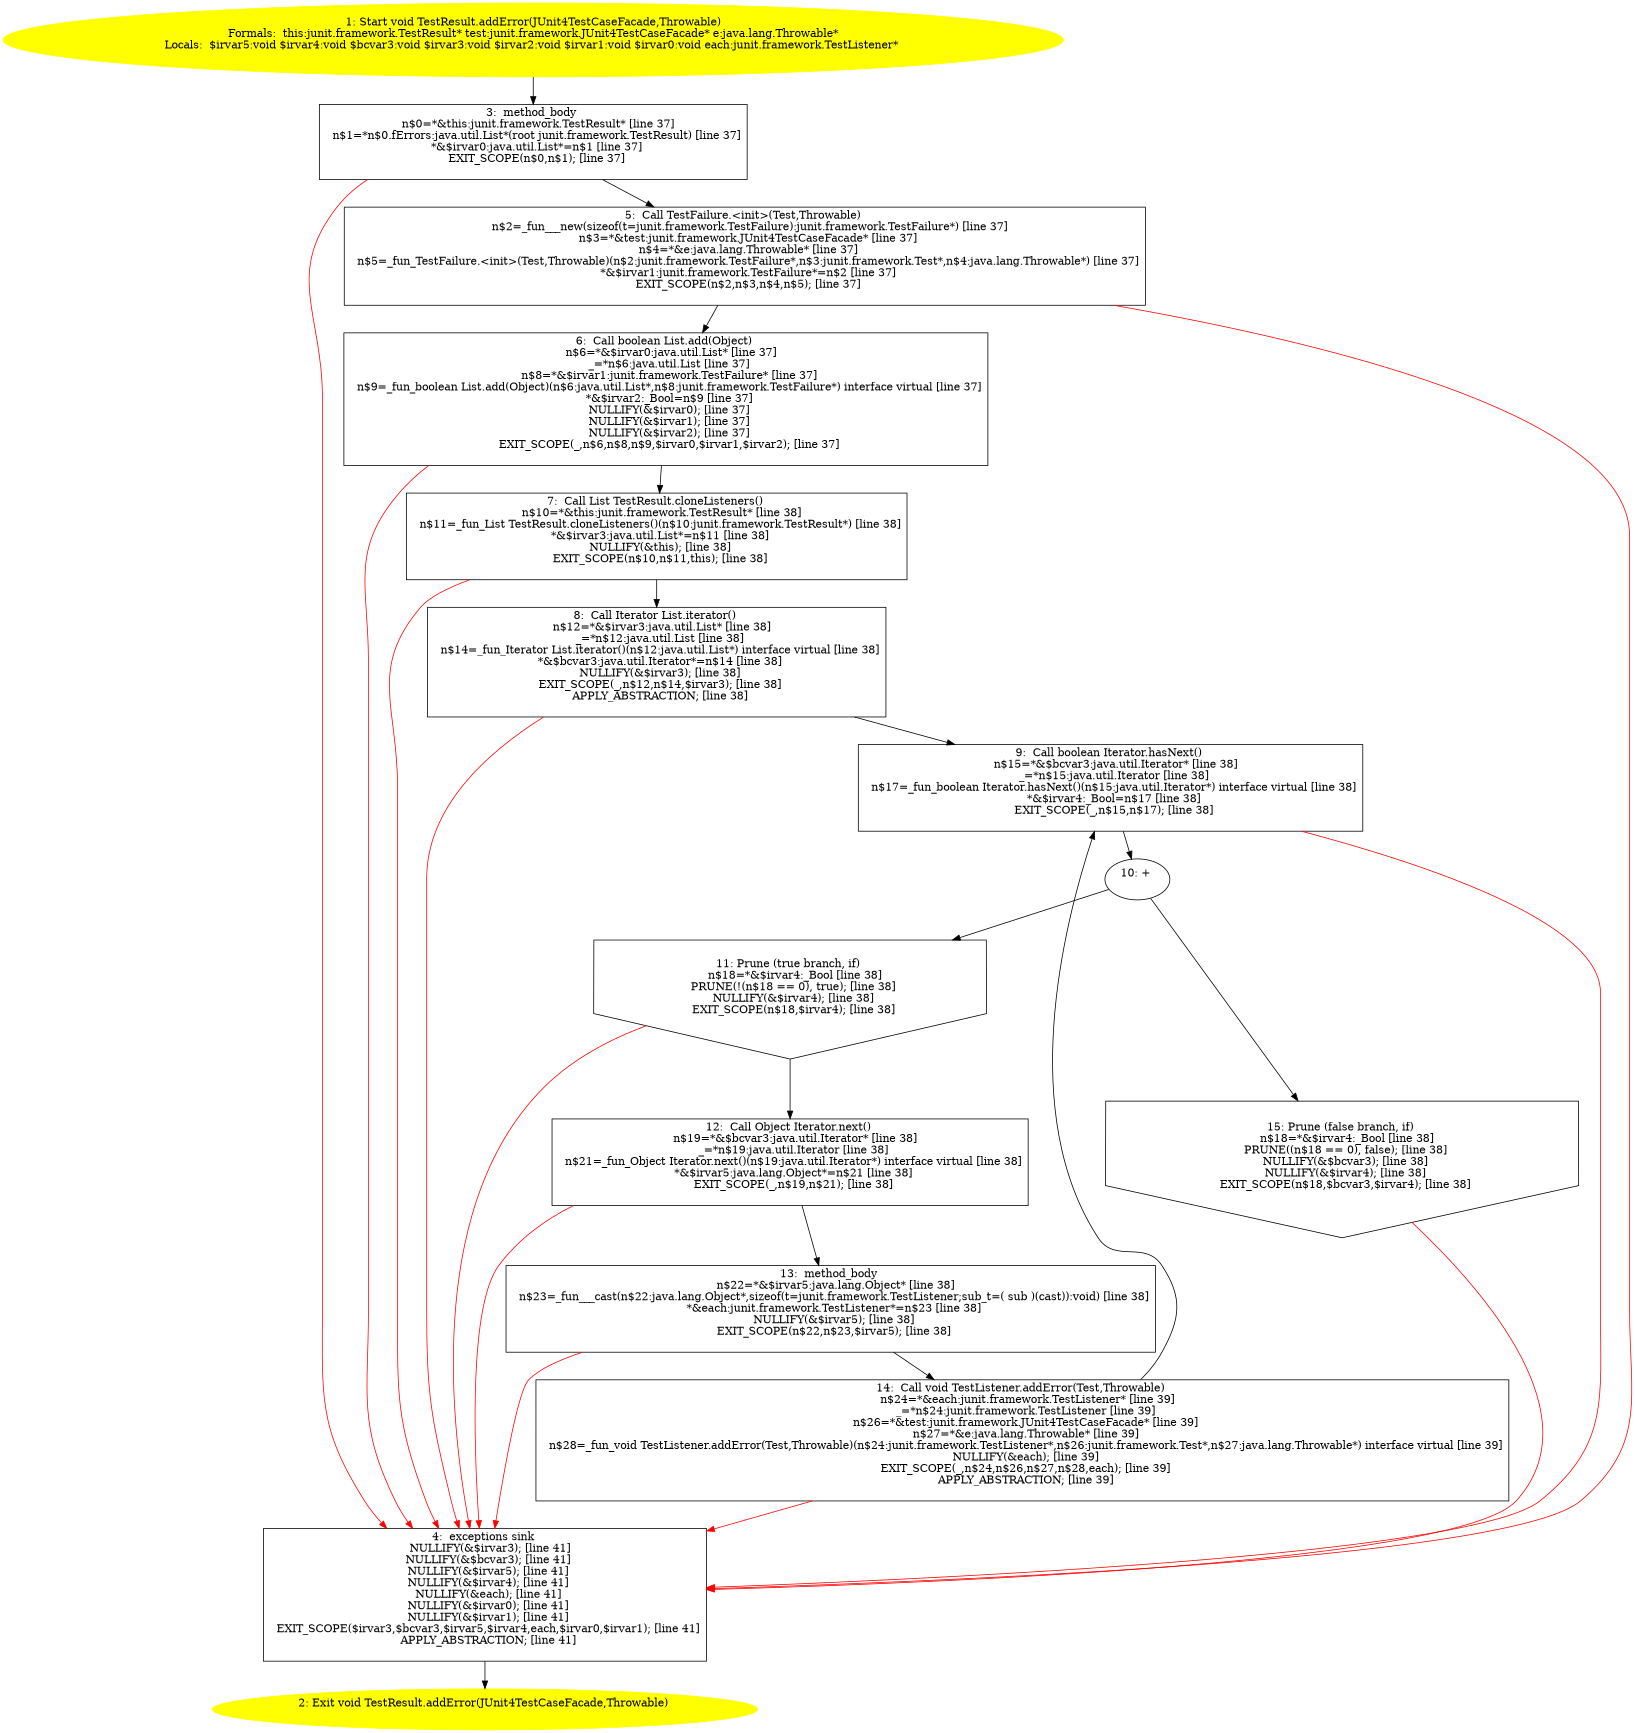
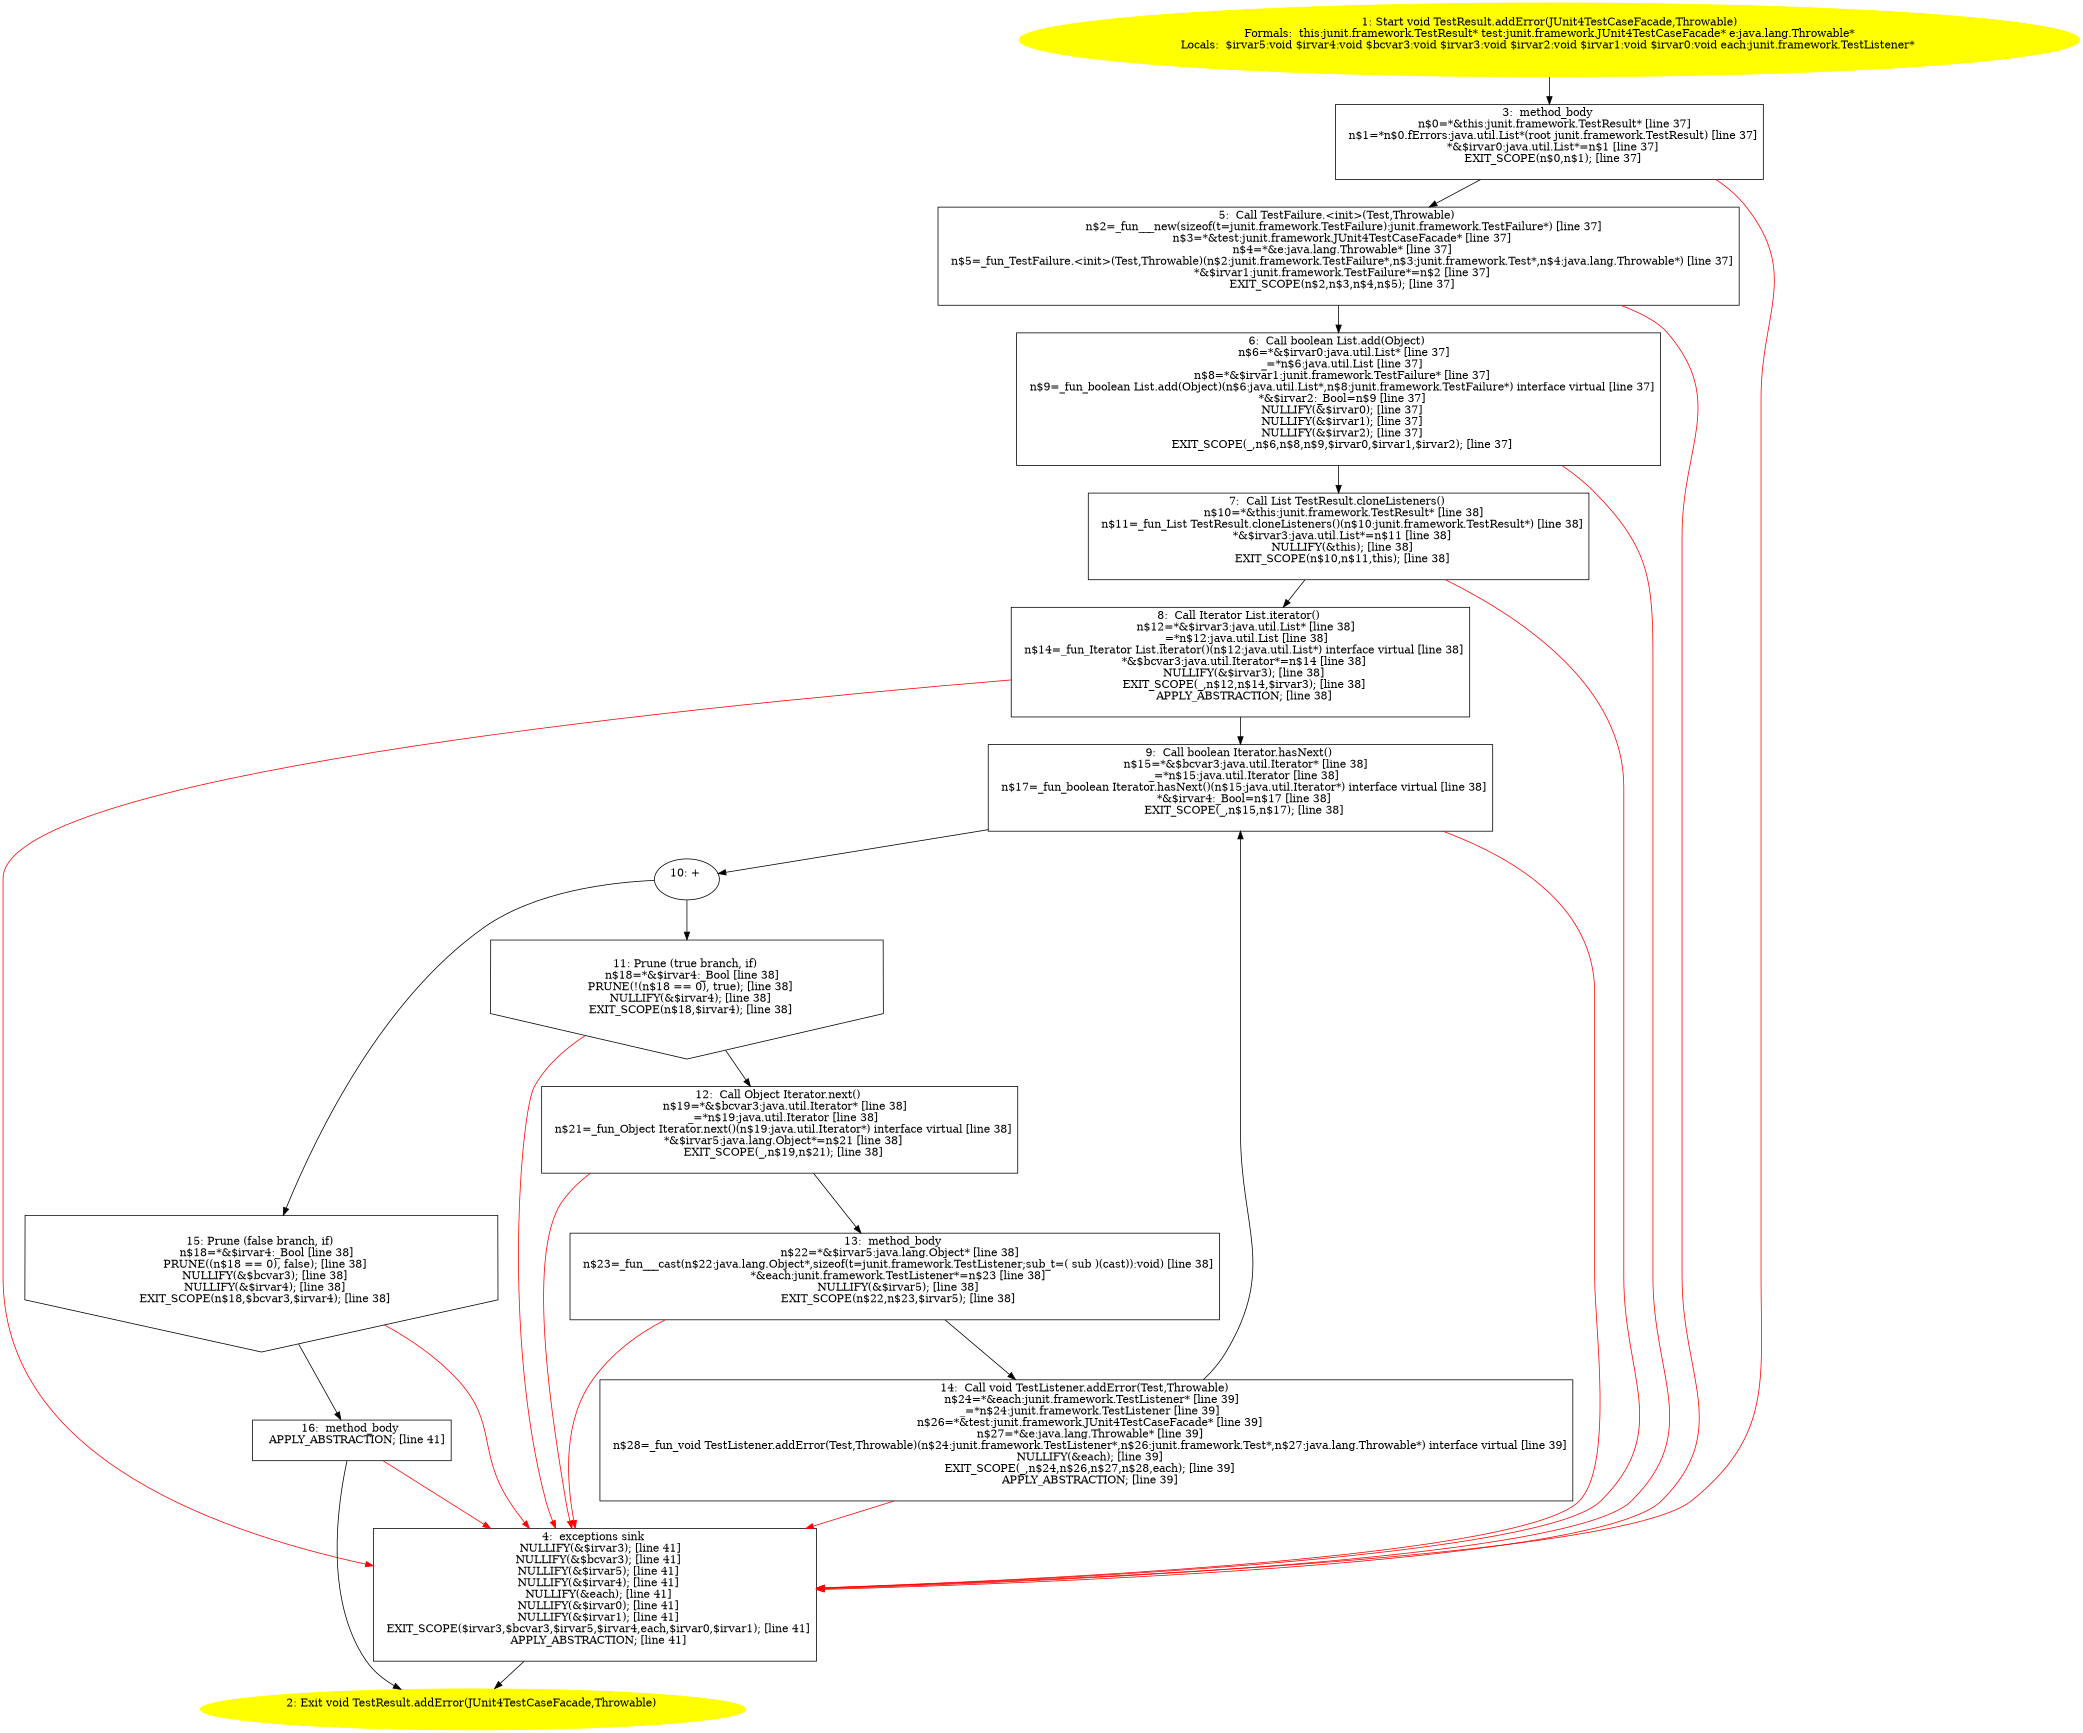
node "16:  method_body APPLY_ABSTRACTION; [line 41]": added
